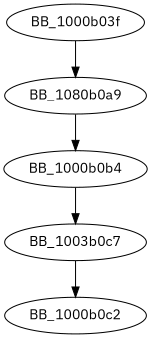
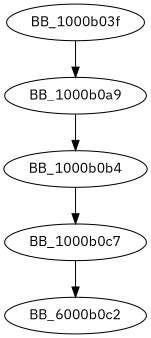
node "BB_1080b0a9": label "BB_1080b0a9" -> "BB_1000b0a9"
node "BB_1003b0c7": label "BB_1003b0c7" -> "BB_1000b0c7"
node "BB_1000b0c2": label "BB_1000b0c2" -> "BB_6000b0c2"
